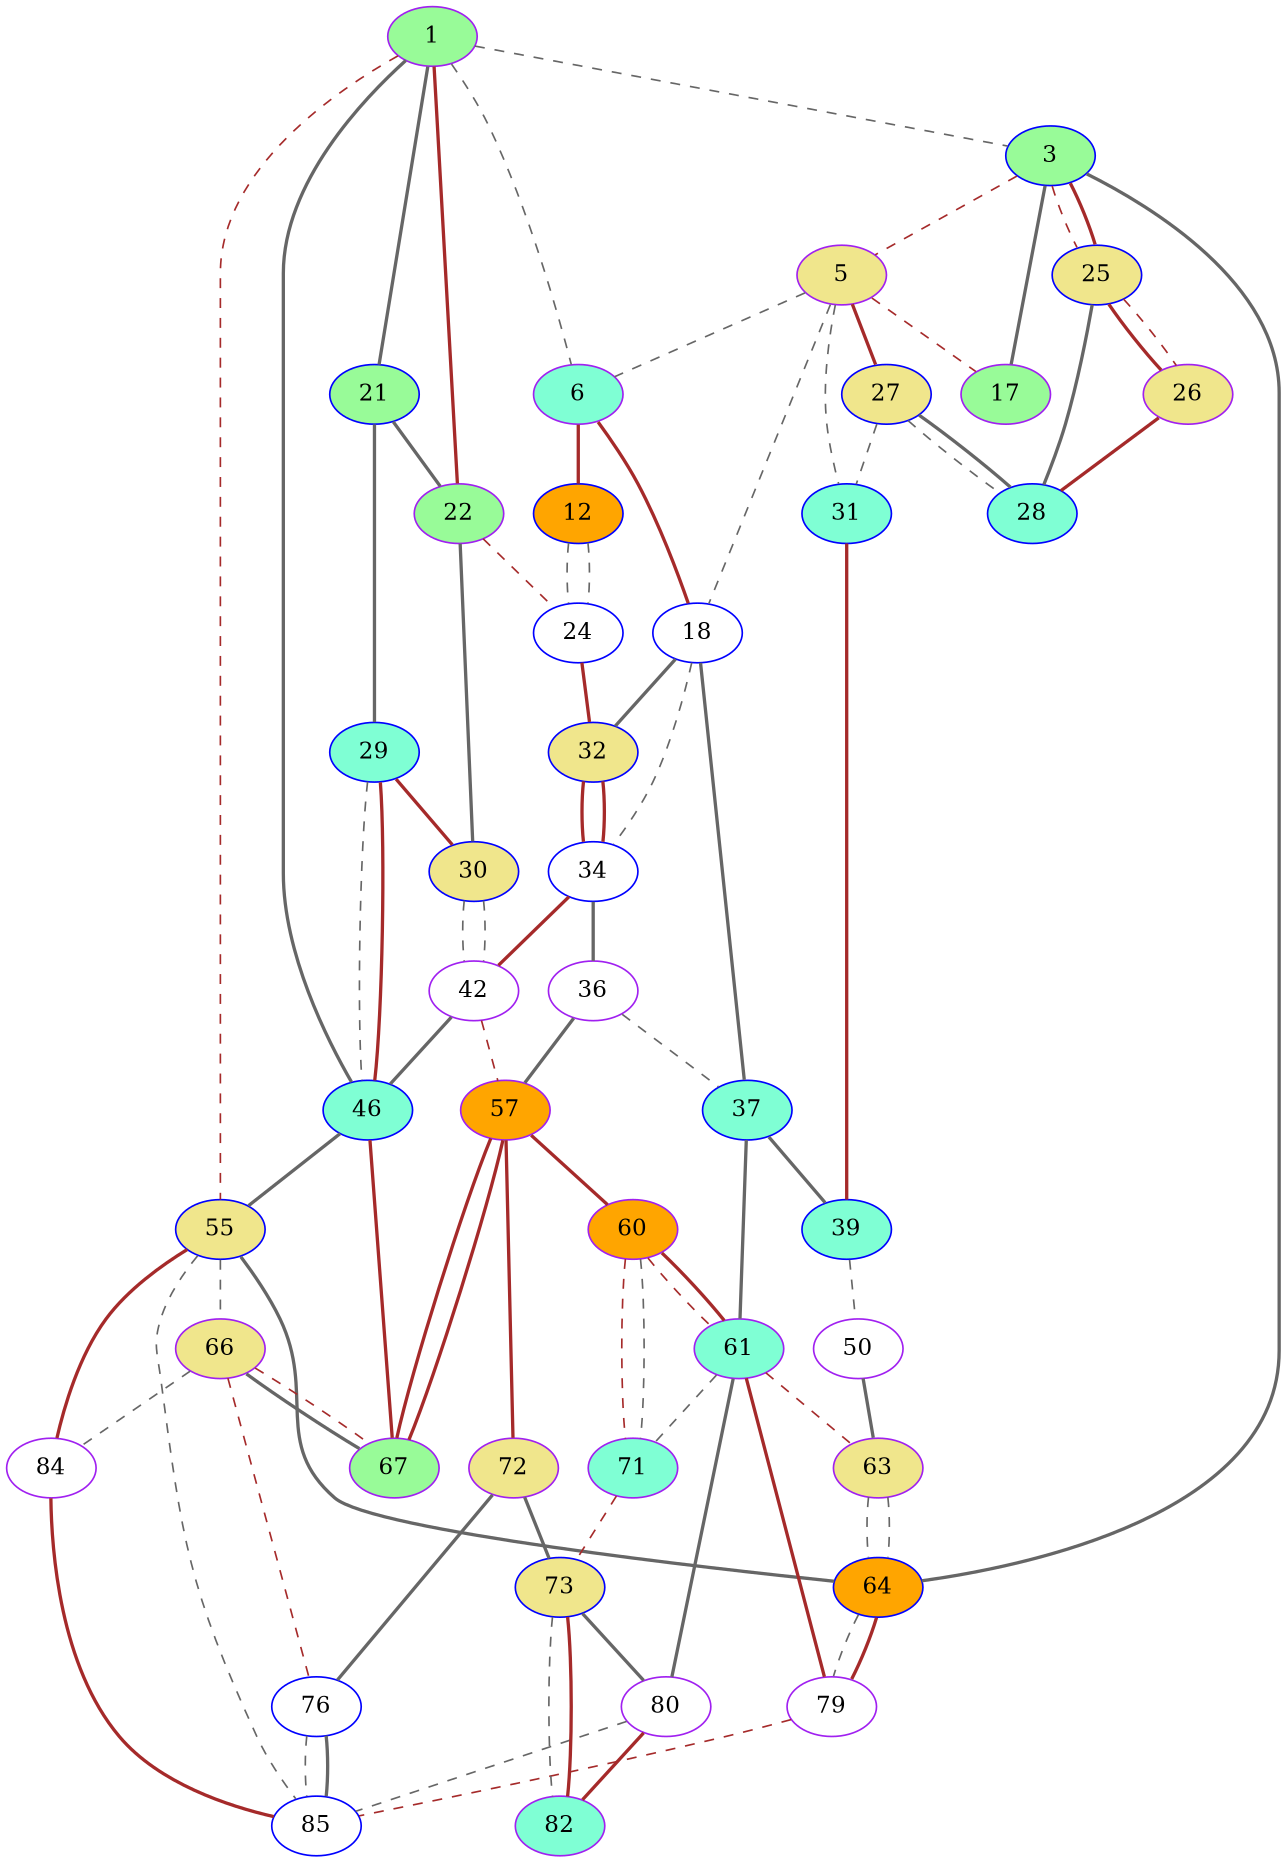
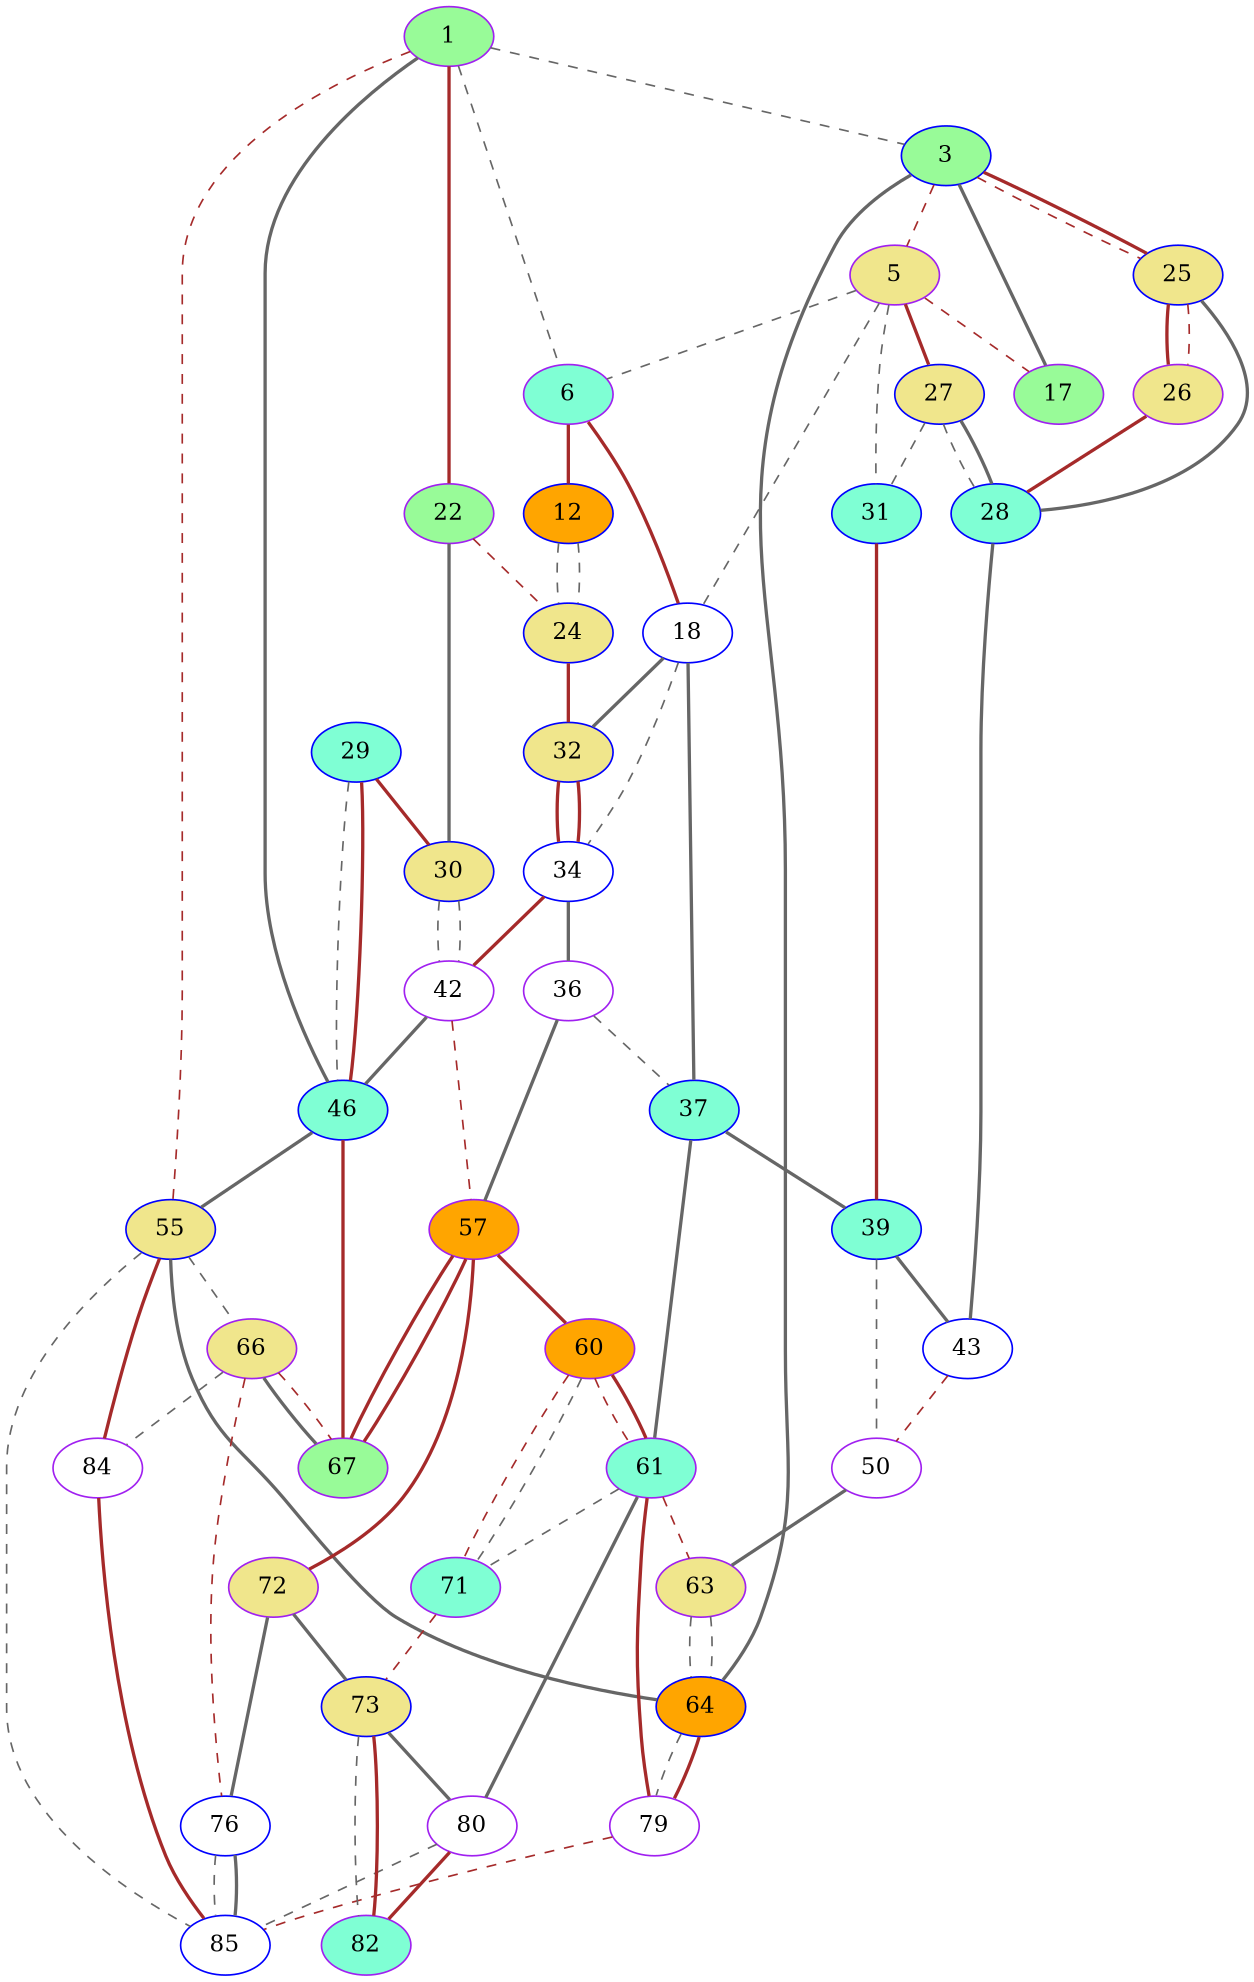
node "21": removed
node "24": fillcolor white -> khaki
node "43": added
